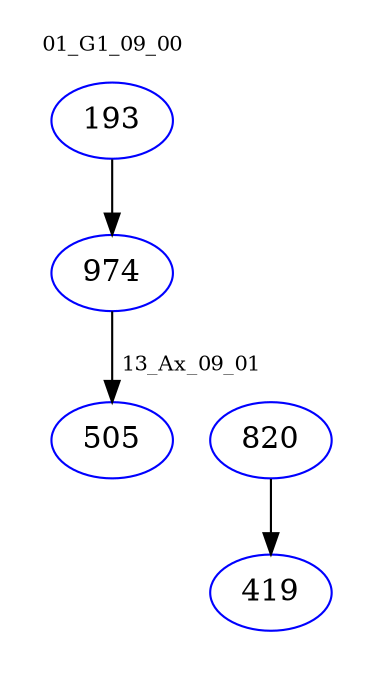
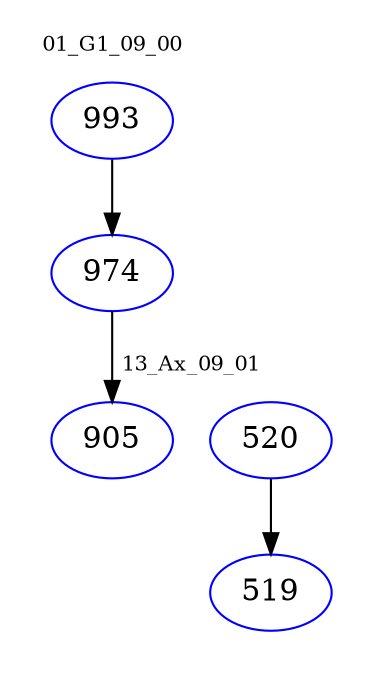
node "193": label "193" -> "993"
node "505": label "505" -> "905"
node "820": label "820" -> "520"
node "419": label "419" -> "519"
